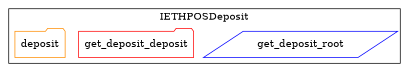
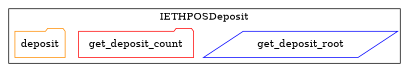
node "get_deposit_deposit": label "get_deposit_deposit" -> "get_deposit_count"
